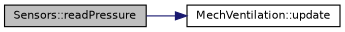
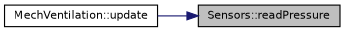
edge "Sensors::readPressure" -> "MechVentilation::update": reversed
